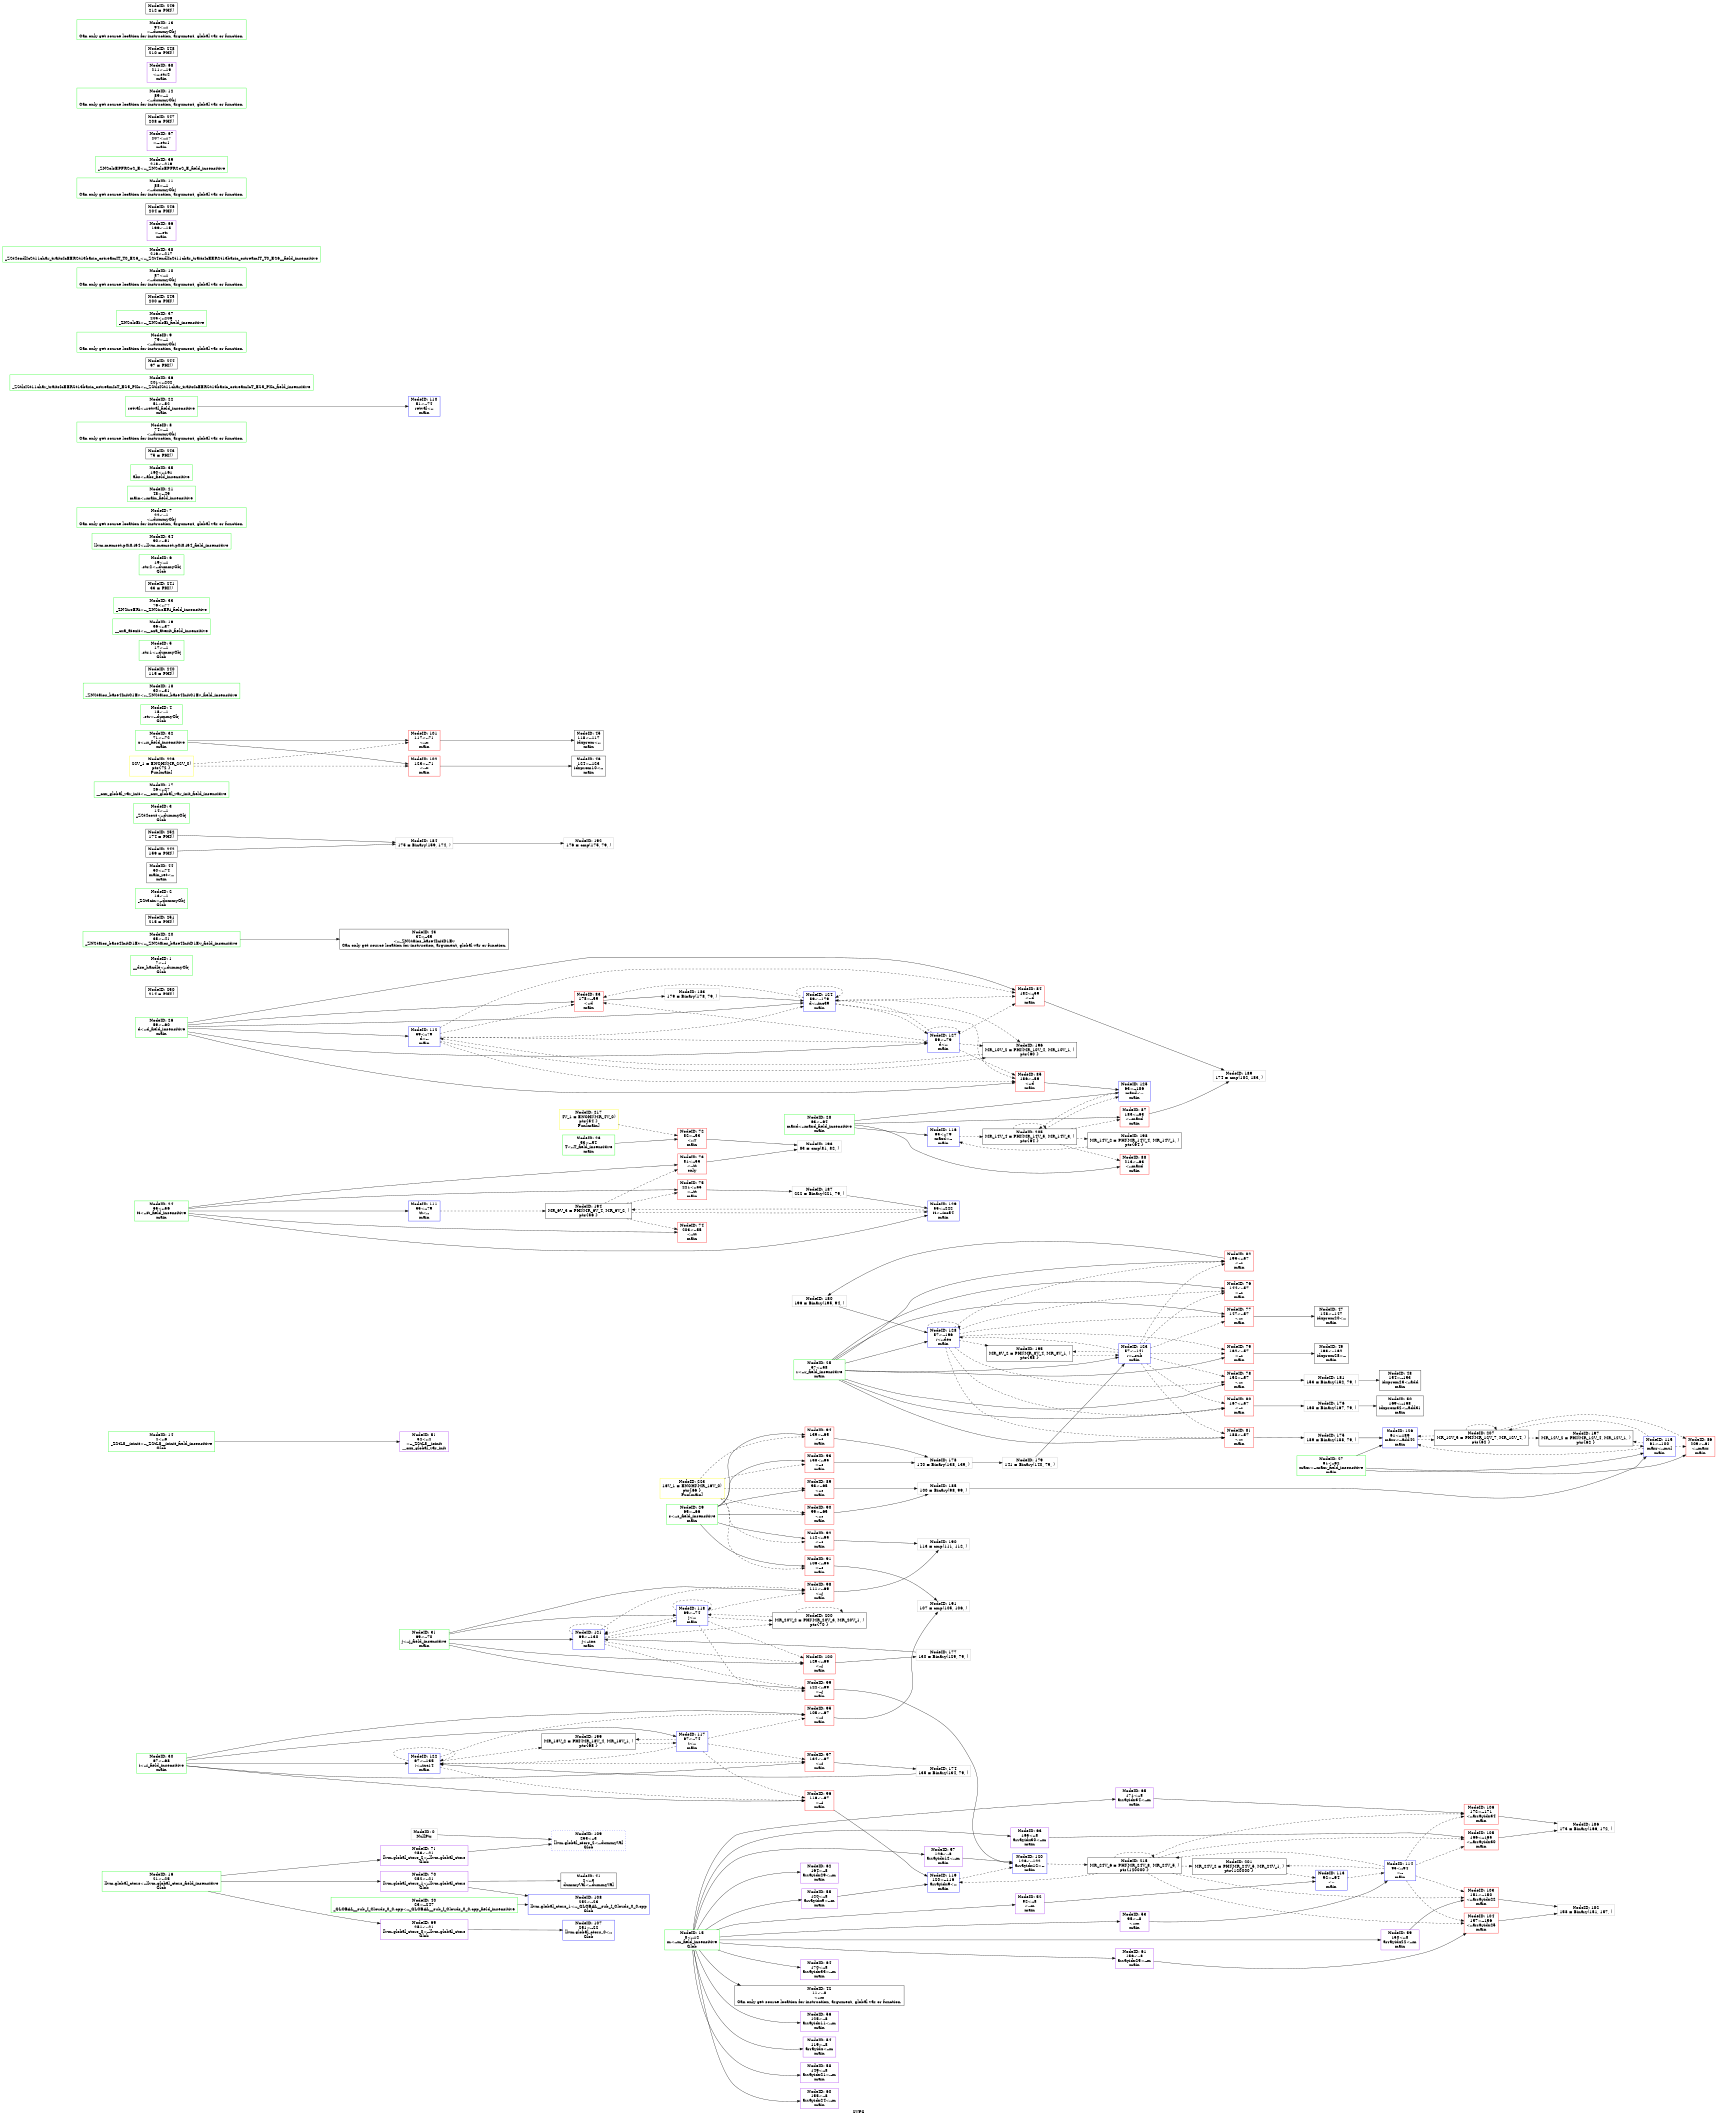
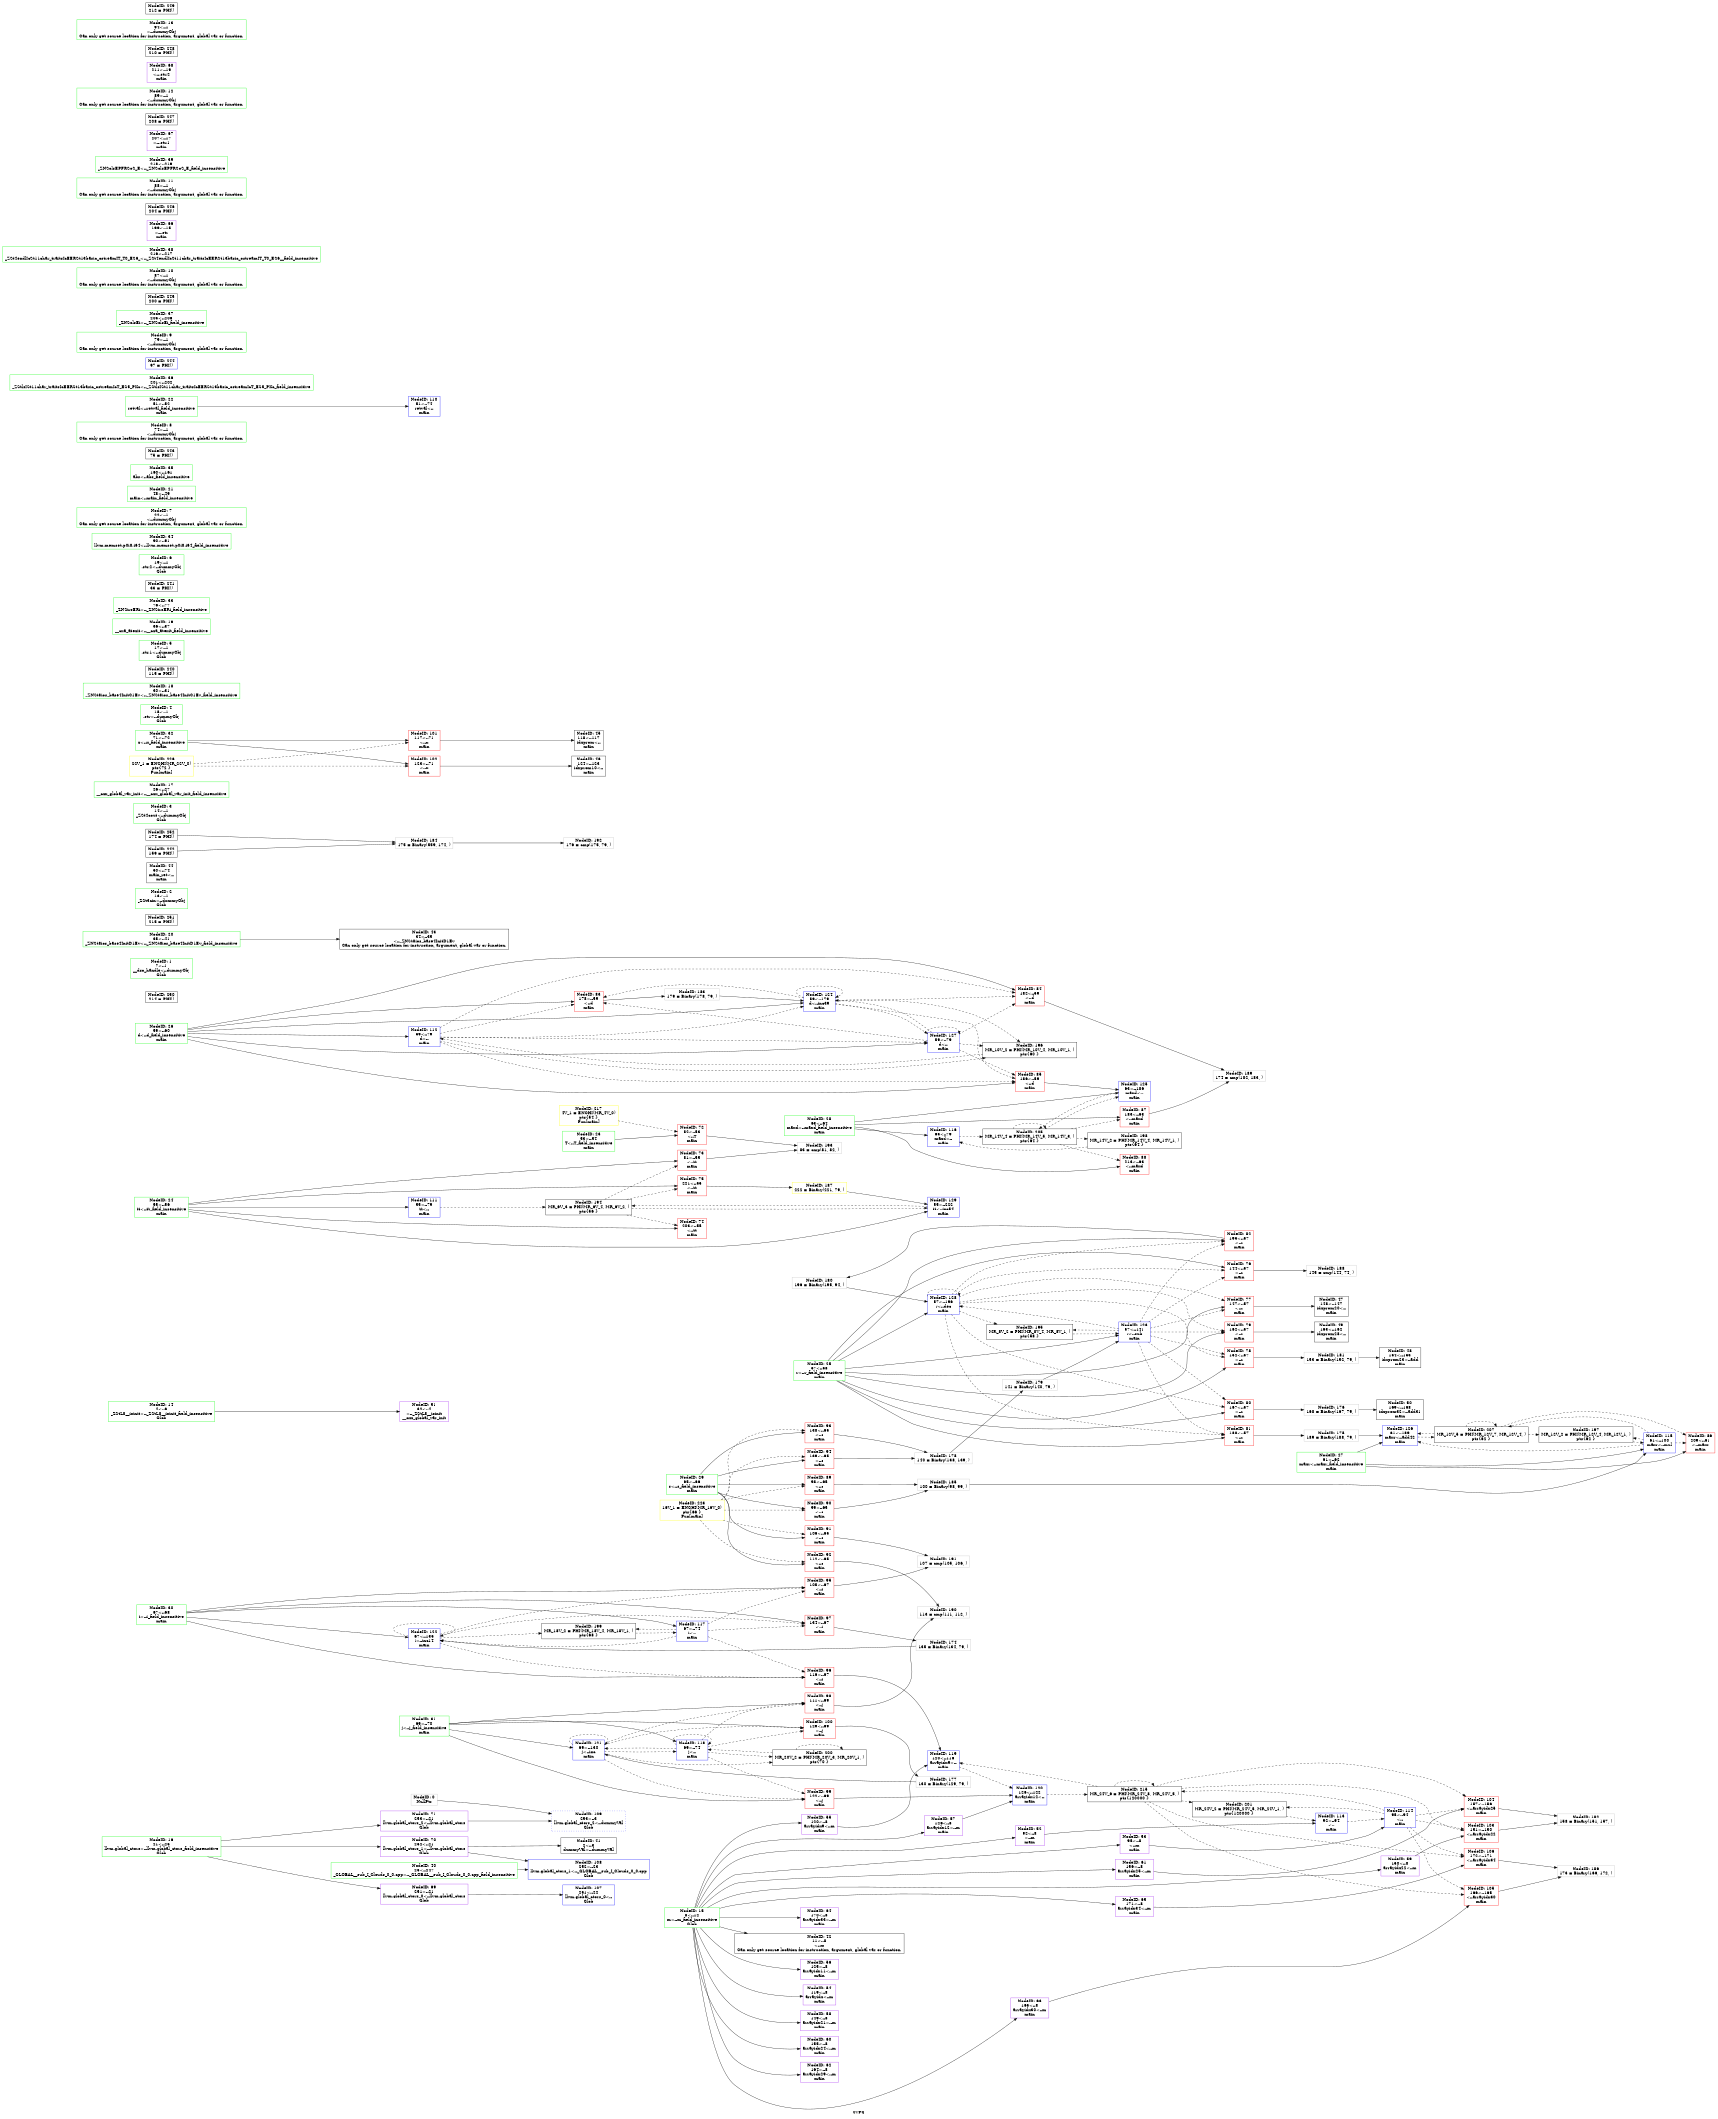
node "NodeID: 244": color black -> blue
node "NodeID: 184": text "175 = Binary(159, 174, )" -> "175 = Binary(559, 174, )"
node "NodeID: 73": text "only" -> "main"
node "NodeID: 187": color grey -> yellow
node "NodeID: 188": added
